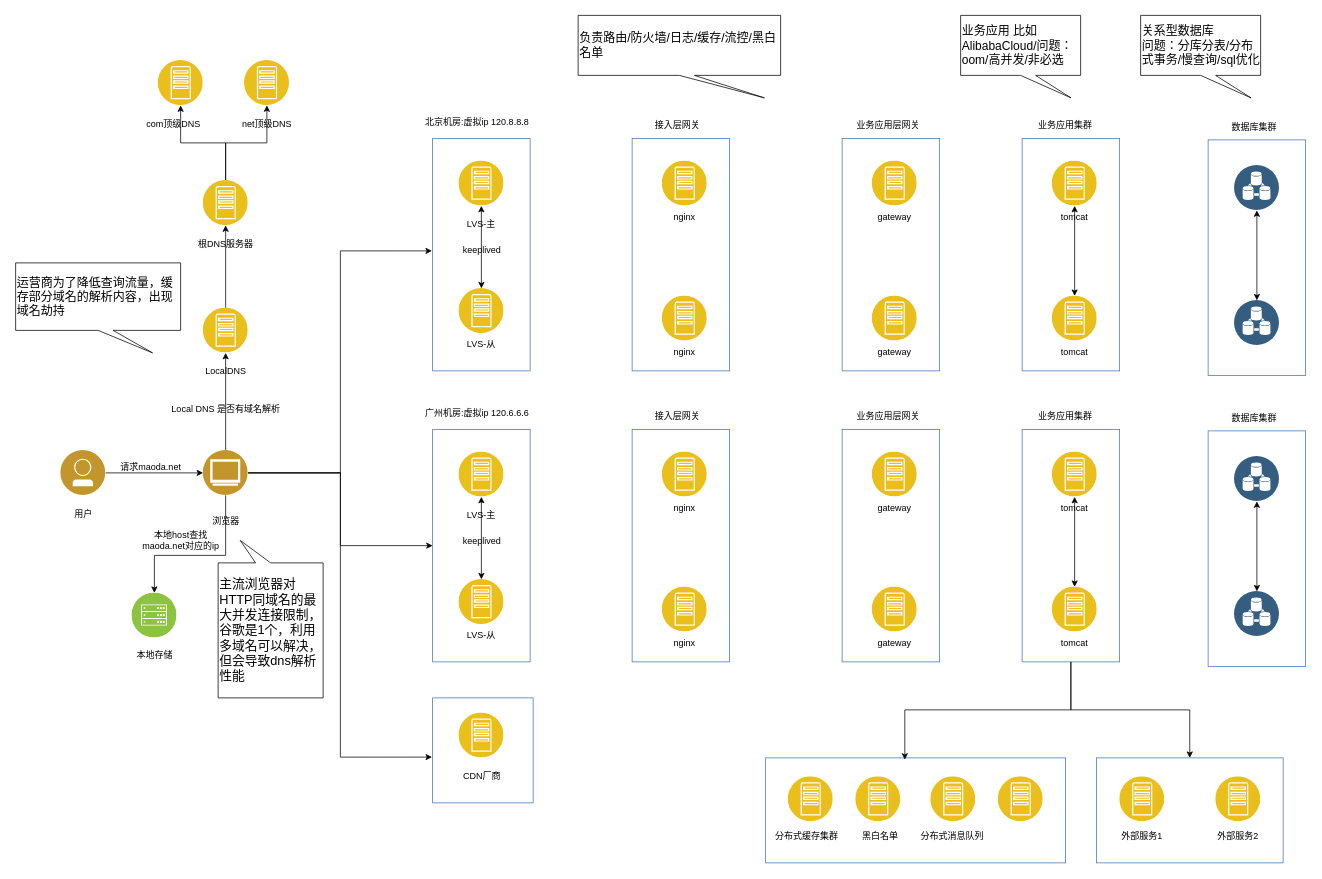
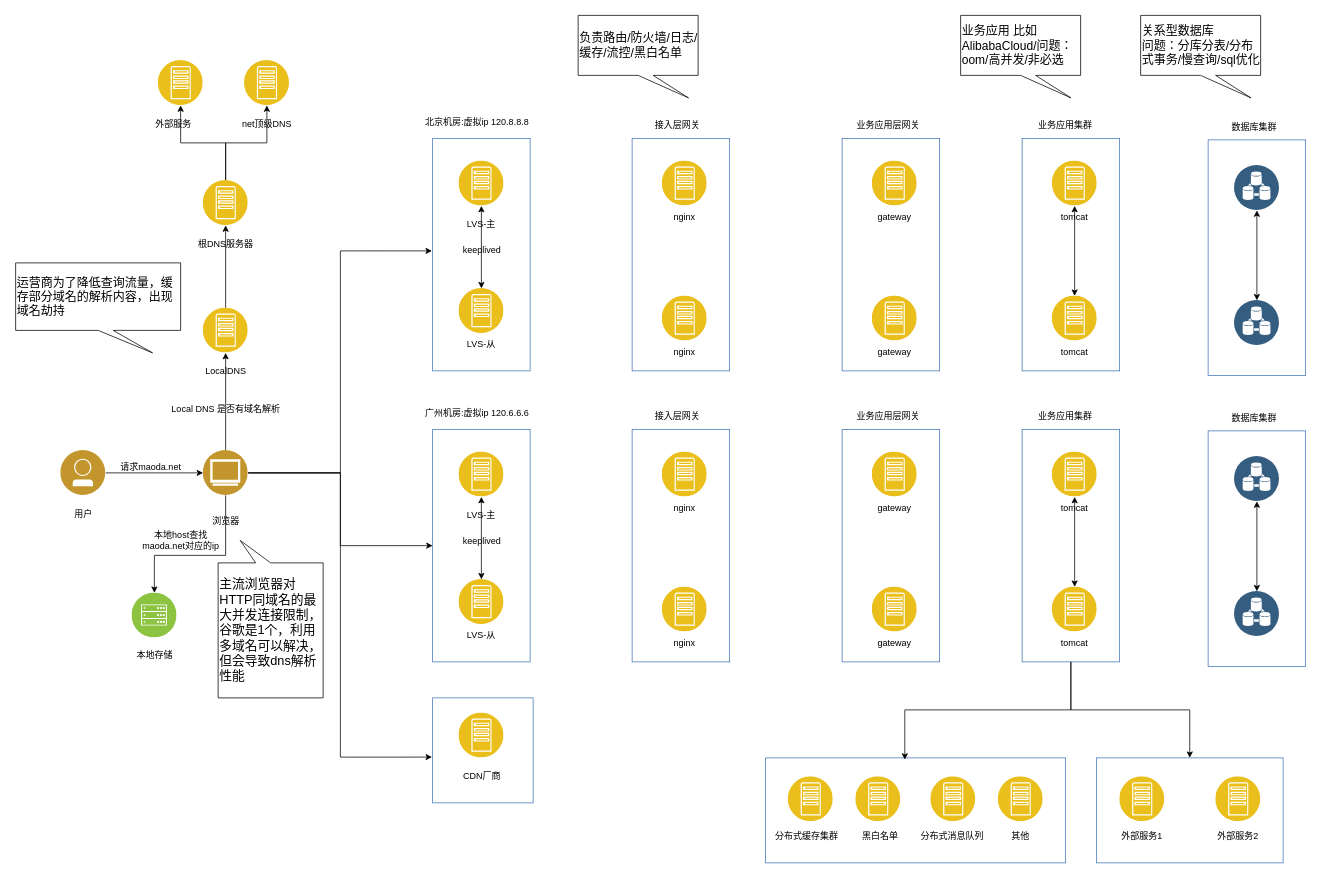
node "负责路由/防火墙/日志/缓存/流控/黑白名单": size 203x83 -> 120x83
node "com顶级DNS": label "com顶级DNS" -> "外部服务"
node "其他": added
